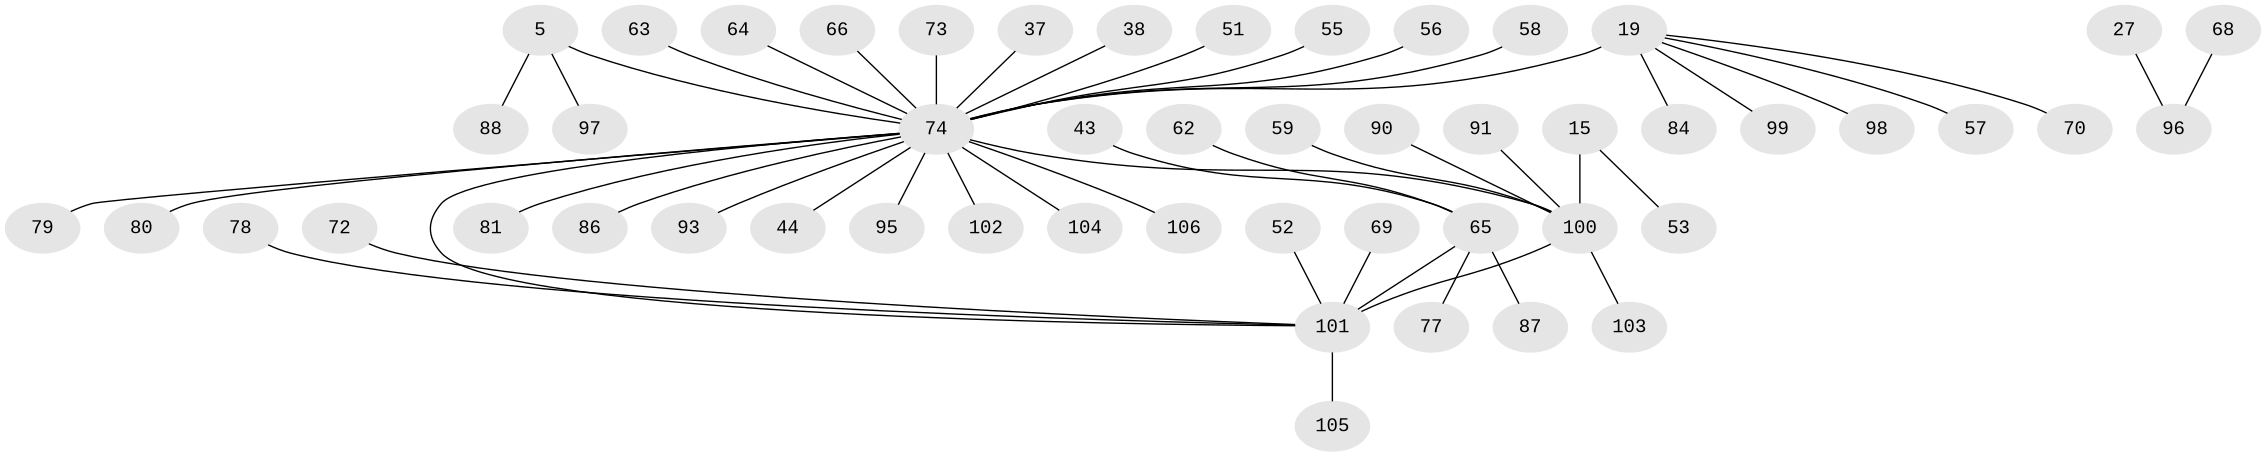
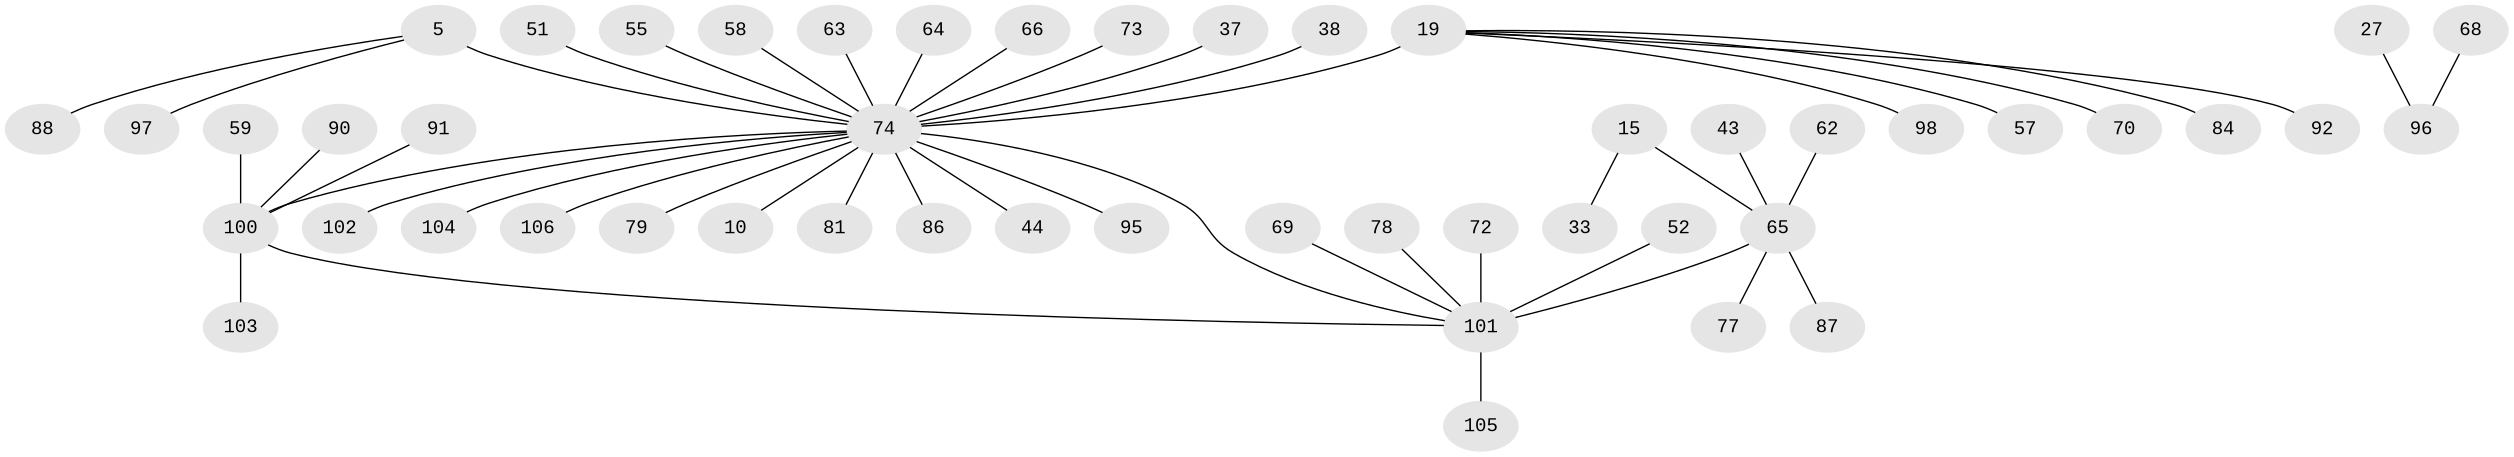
node "56": removed
node "99": label "99" -> "92"
edge "15" -- "100": now "15" -- "65"
node "80": label "80" -> "10"
node "93": removed
node "53": label "53" -> "33"
